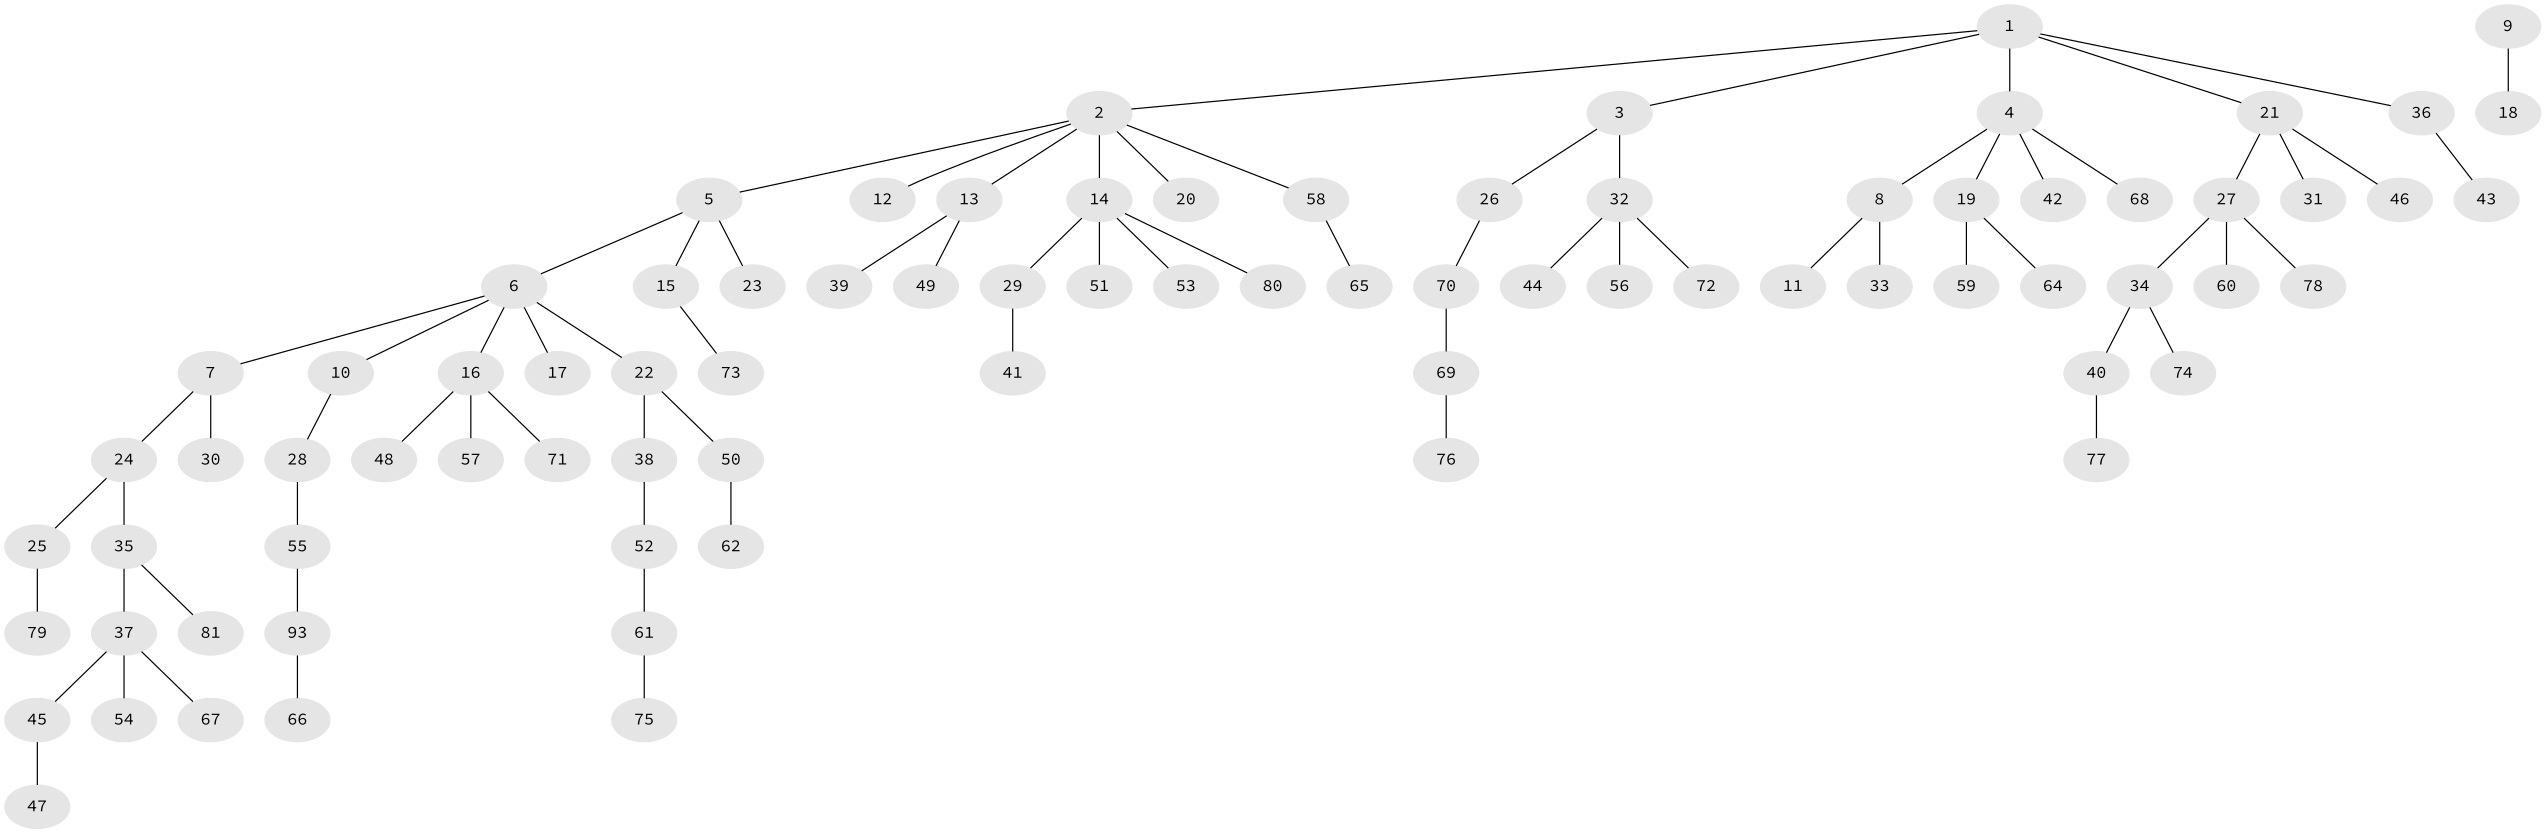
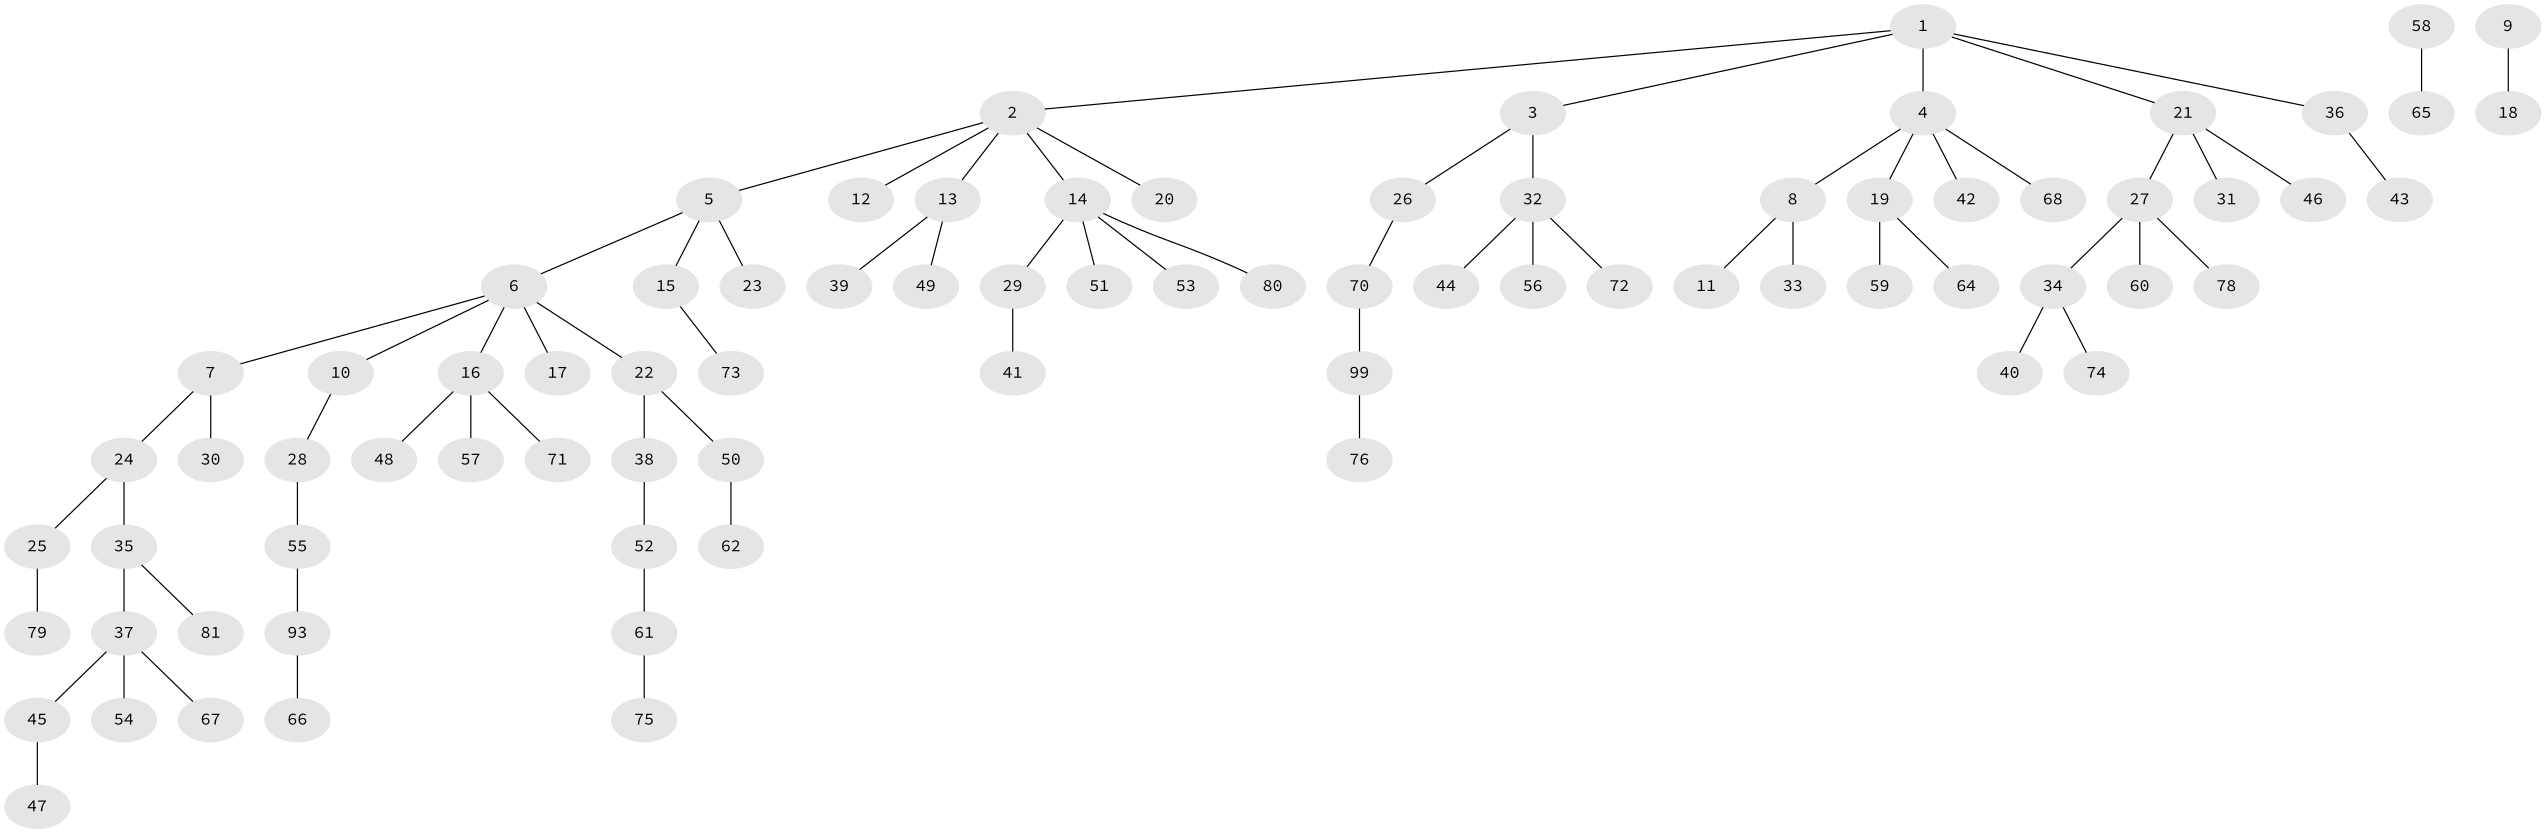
edge "2" -- "58": removed
node "69": label "69" -> "99"
node "77": removed
